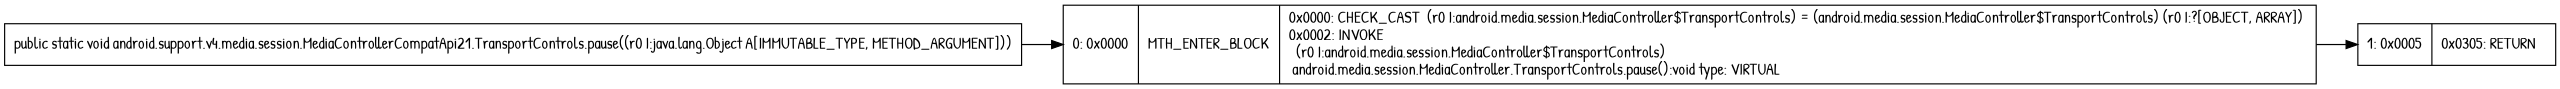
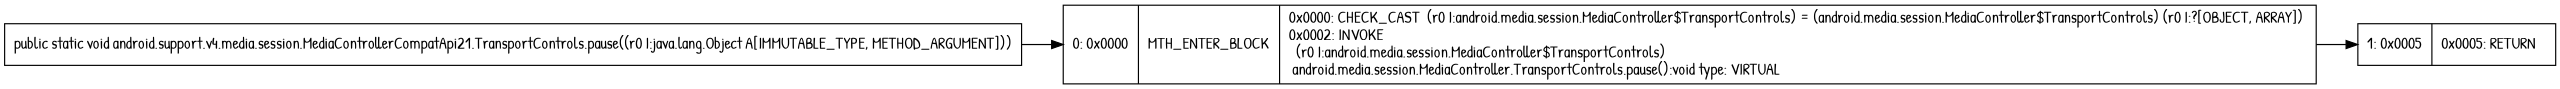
node "1: 0x0005": text "0x0305: RETURN" -> "0x0005: RETURN"
